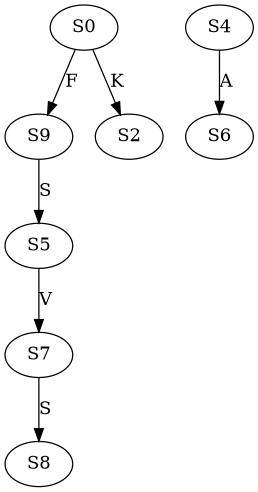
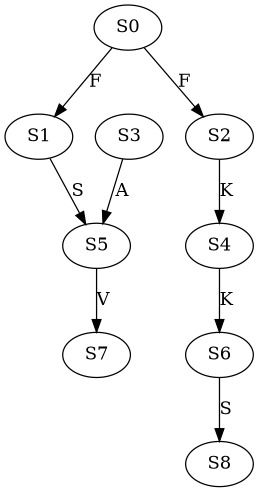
edge "S0" -> "S2": label "K" -> "F"
edge "S4" -> "S6": label "A" -> "K"
node "S9": label "S9" -> "S1"
node "S3": added
edge "S2" -> "S4": added, label "K"
edge "S7" -> "S8": now "S6" -> "S8"
